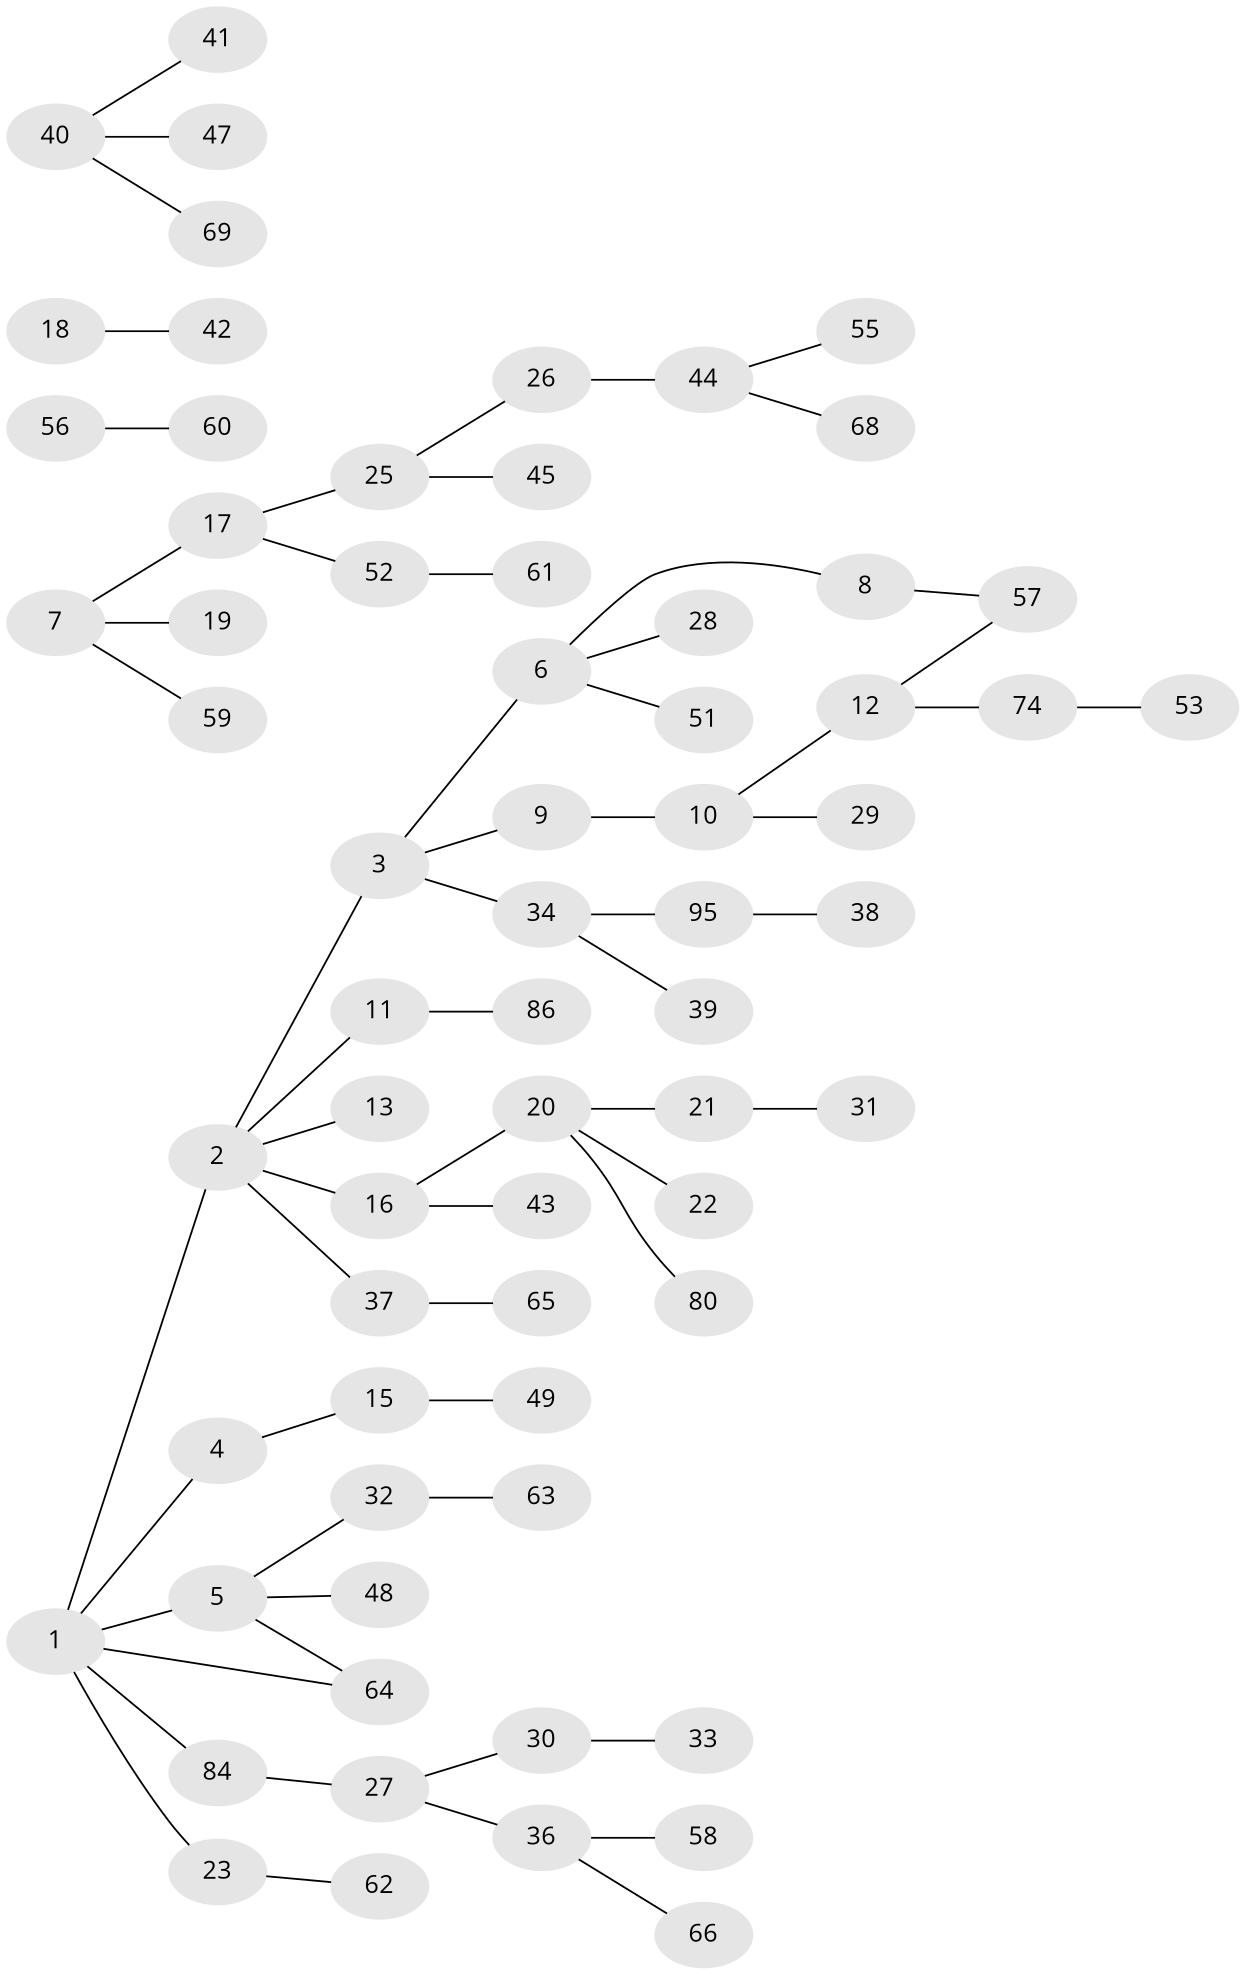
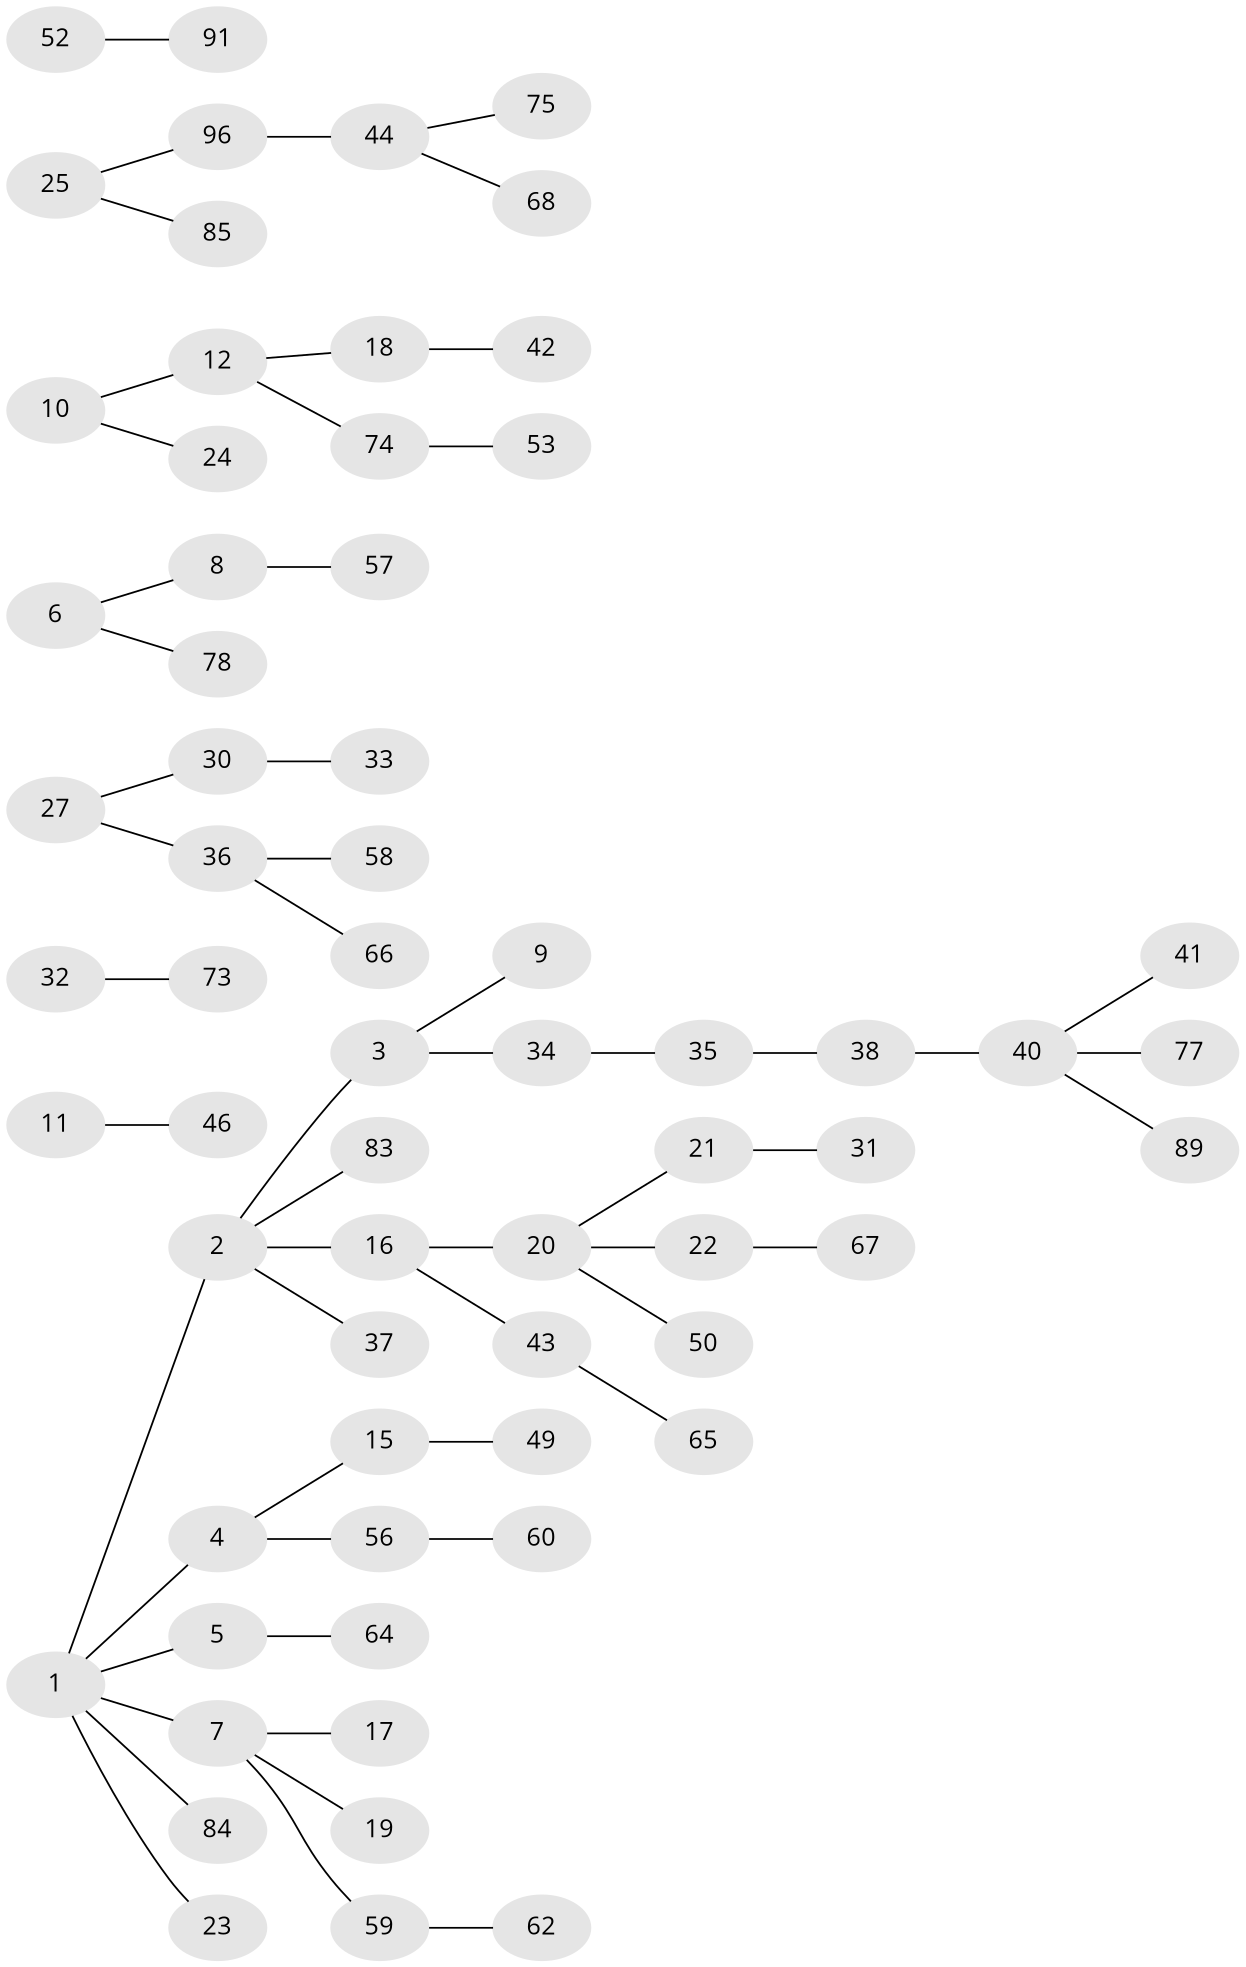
node "47": label "47" -> "77"
node "69": label "69" -> "89"
node "55": label "55" -> "75"
node "26": label "26" -> "96"
node "45": label "45" -> "85"
edge "25" -- "17": removed
edge "17" -- "52": removed
node "61": label "61" -> "91"
node "28": label "28" -> "78"
edge "57" -- "12": now "18" -- "12"
node "51": removed
edge "6" -- "3": removed
edge "9" -- "10": removed
node "29": label "29" -> "24"
node "95": label "95" -> "35"
node "86": label "86" -> "46"
node "39": removed
edge "38" -- "40": added
edge "11" -- "2": removed
node "13": label "13" -> "83"
node "67": added
edge "37" -- "65": now "43" -- "65"
node "80": label "80" -> "50"
node "63": label "63" -> "73"
edge "4" -- "56": added
edge "32" -- "5": removed
node "48": removed
edge "1" -- "64": now "1" -- "7"
edge "84" -- "27": removed
edge "23" -- "62": now "59" -- "62"
